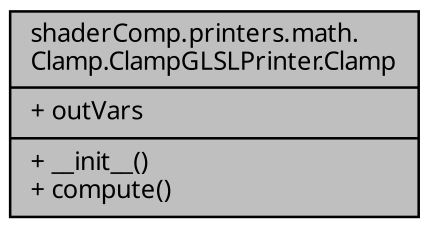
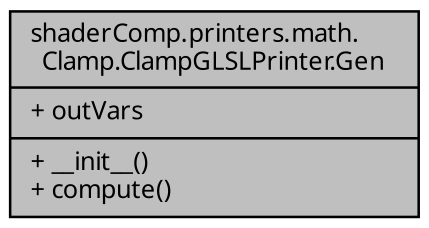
node "shaderComp.printers.math.": text "Clamp.ClampGLSLPrinter.Clamp" -> "Clamp.ClampGLSLPrinter.Gen"
